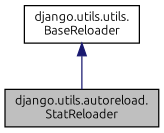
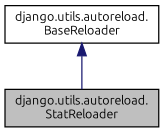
node "django.utils.utils. BaseReloader": label "django.utils.utils. BaseReloader" -> "django.utils.autoreload. BaseReloader"
